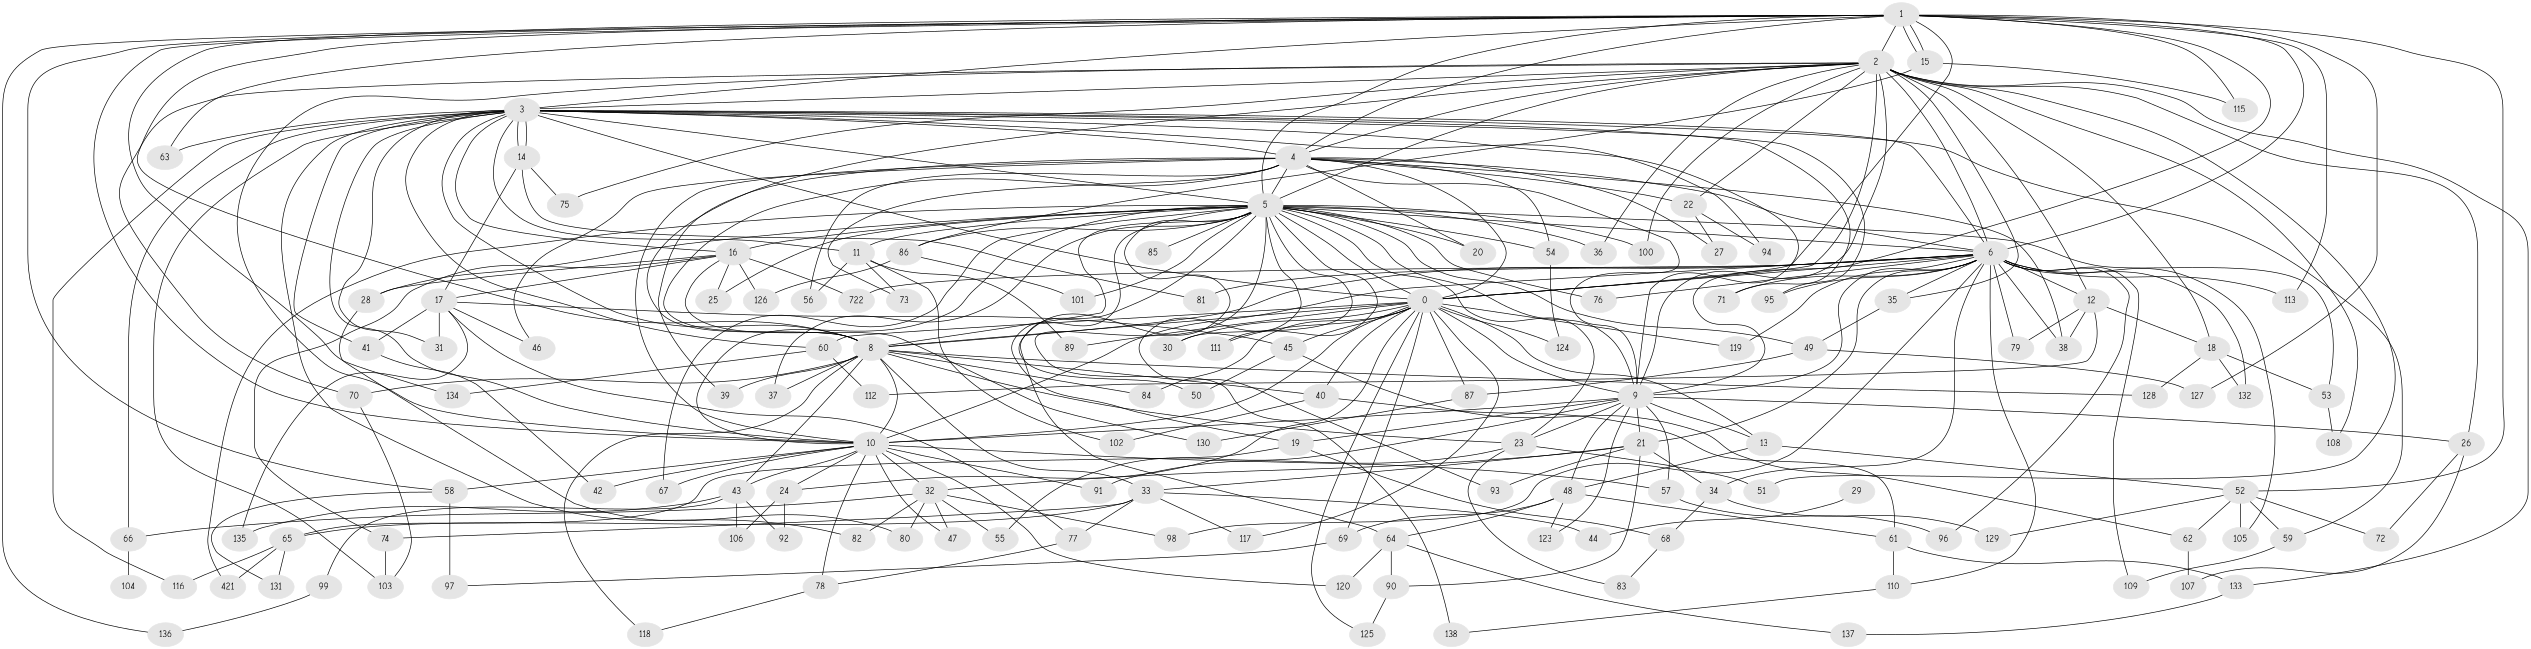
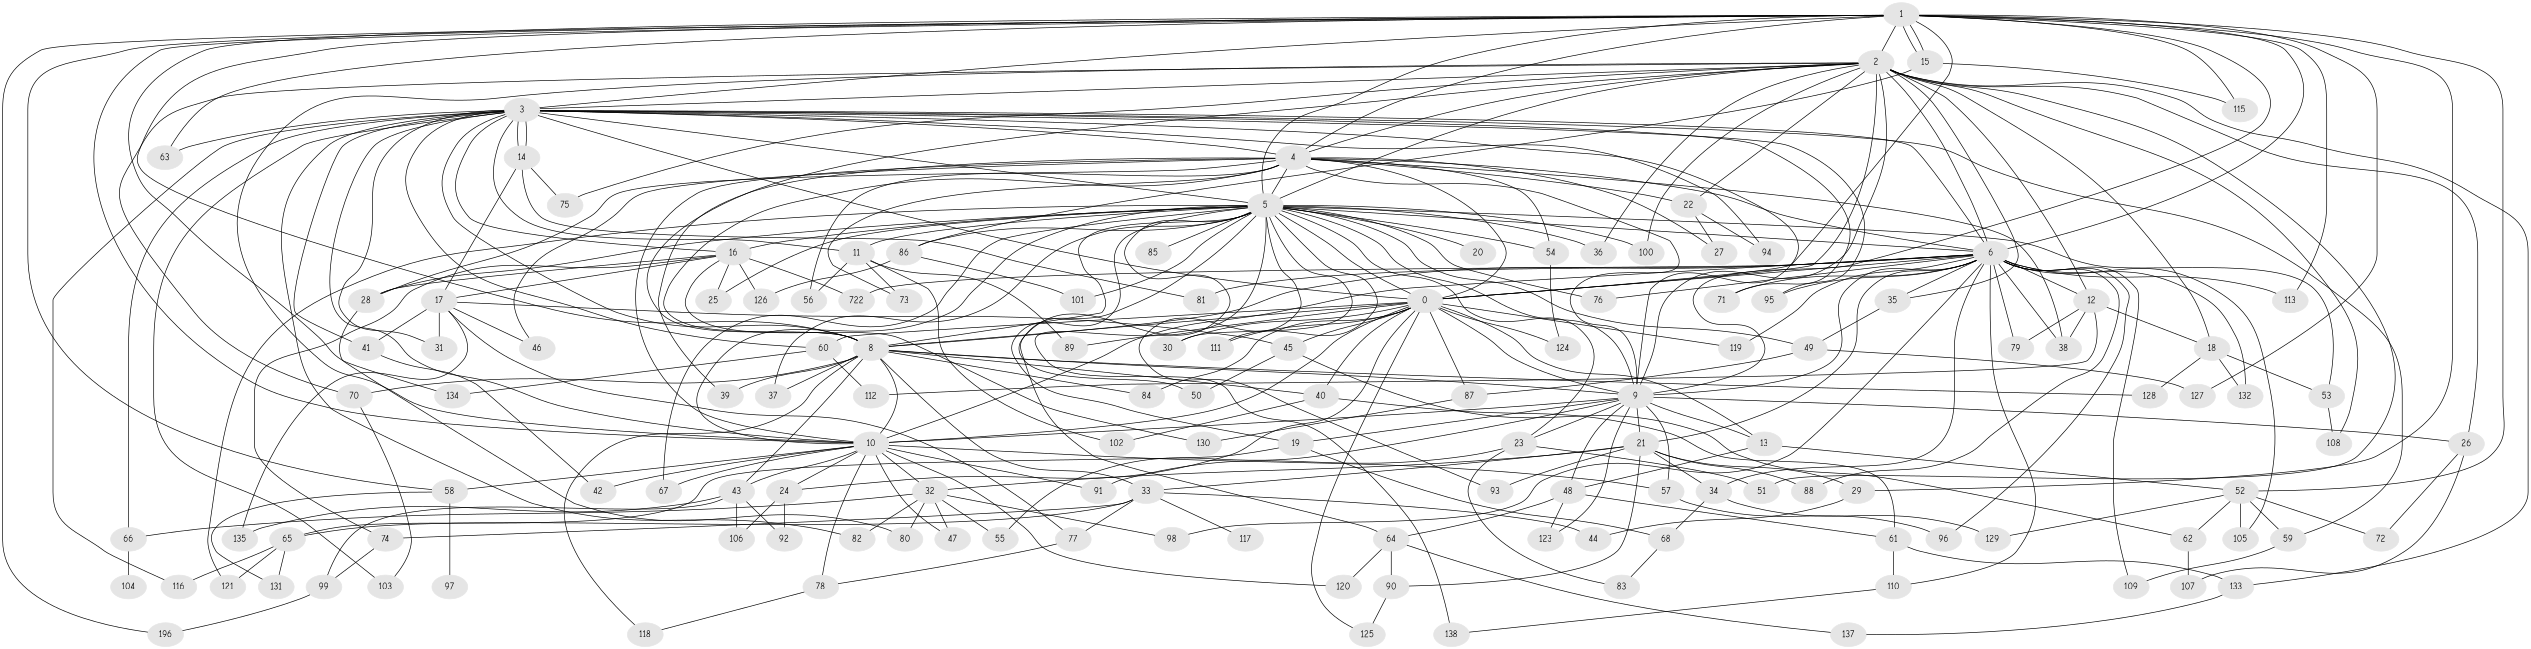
edge "4" -- "20": now "4" -- "28"
edge "1" -- "29": added
edge "8" -- "23": now "8" -- "9"
edge "0" -- "117": removed
edge "21" -- "29": added
node "88": added
node "69": removed
edge "74" -- "103": now "74" -- "99"
node "421": label "421" -> "121"
node "136": label "136" -> "196"
